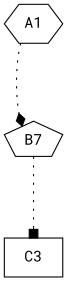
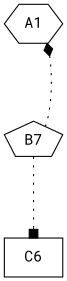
edge "A1" -> "B7": reversed
node "C3": label "C3" -> "C6"
